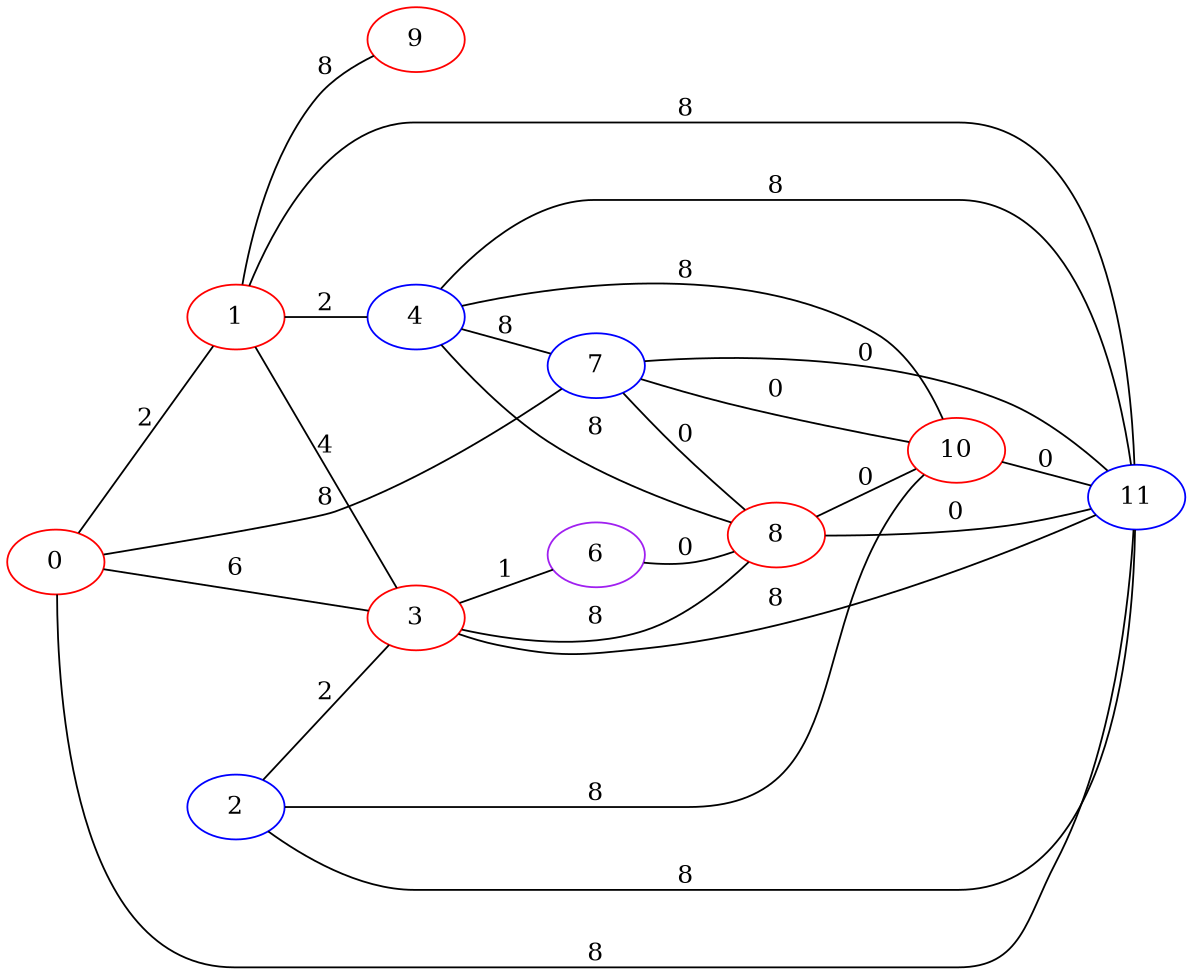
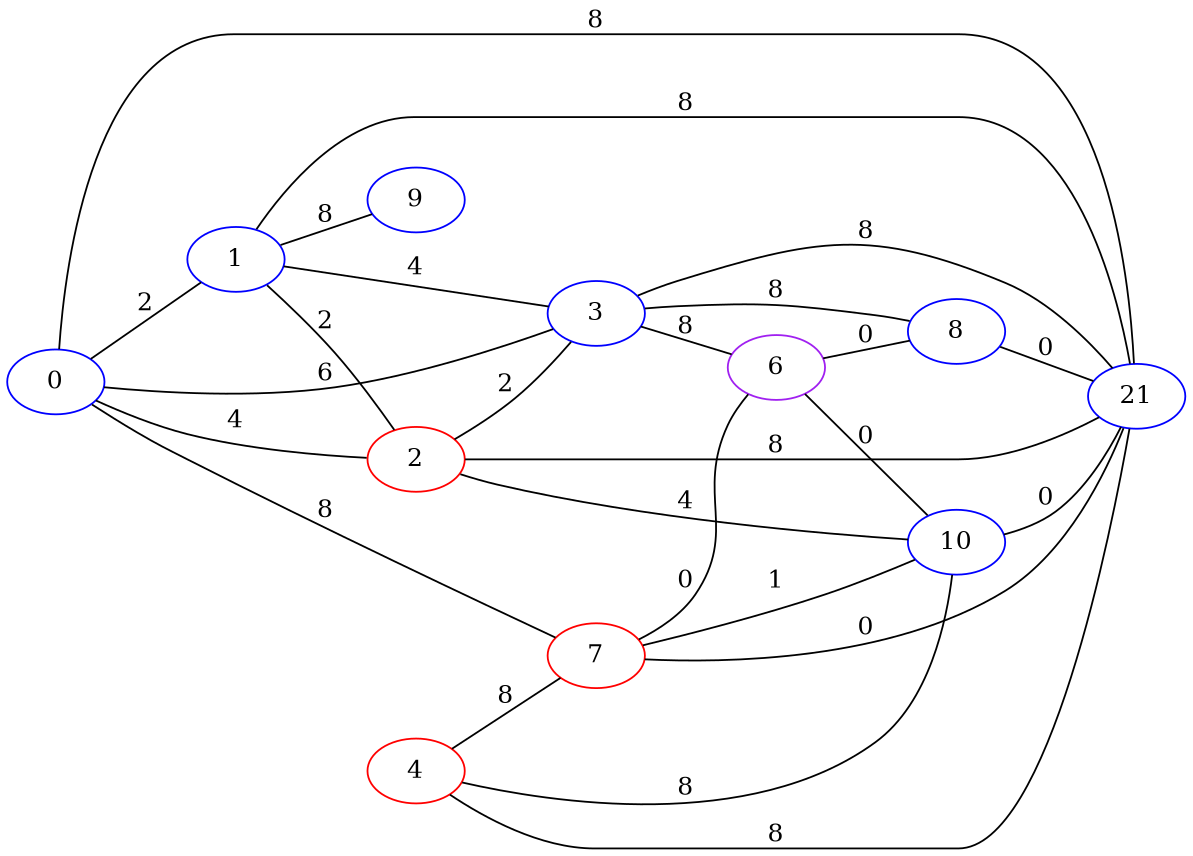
node "9": color red -> blue
node "1": color red -> blue
edge "1" -- "4": now "1" -- "2"
node "4": color blue -> red
node "7": color blue -> red
edge "7" -- "10": label "0" -> "1"
edge "0" -- "2": added, label "4"
node "10": color red -> blue
edge "7" -- "8": now "7" -- "6"
edge "4" -- "8": removed, label "8"
edge "10" -- "8": now "10" -- "6"
node "11": label "11" -> "21"
node "8": color red -> blue
node "0": color red -> blue
edge "6" -- "3": label "1" -> "8"
node "3": color red -> blue
edge "10" -- "2": label "8" -> "4"
node "2": color blue -> red
